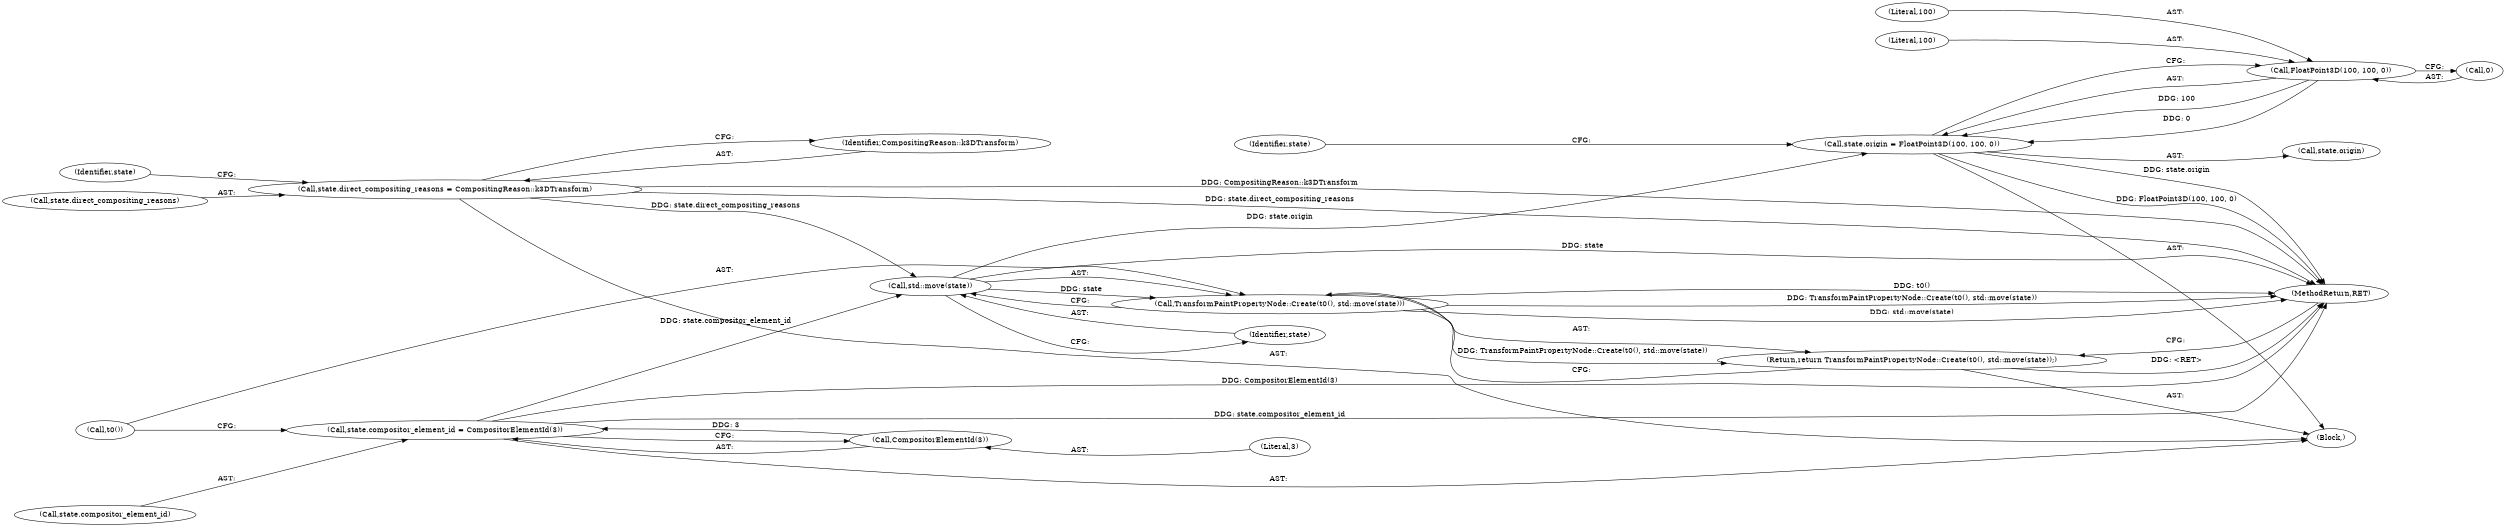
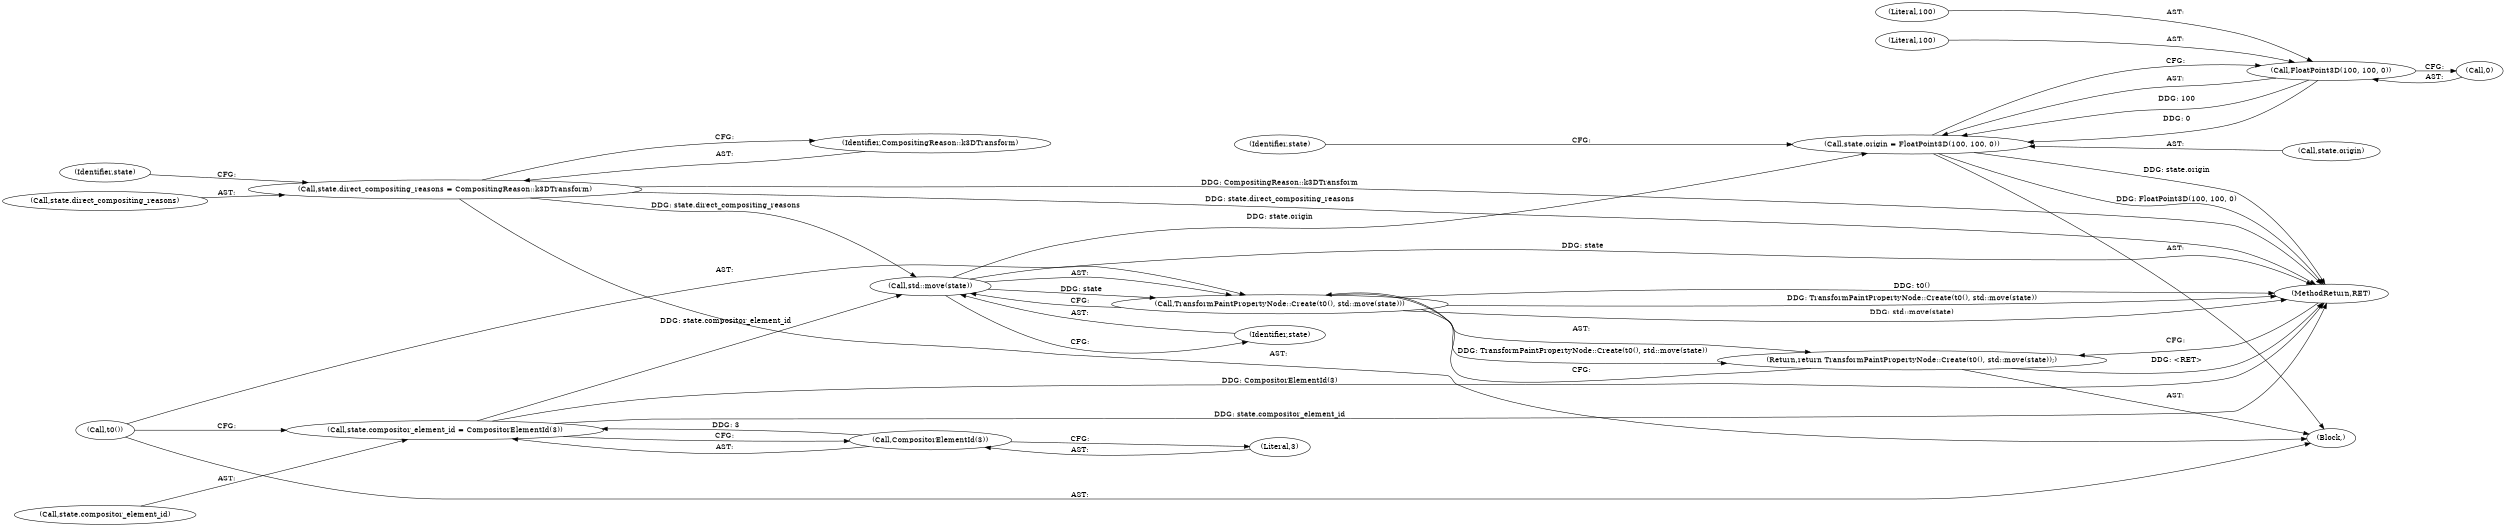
edge "(Call,state.origin = FloatPoint3D(100, 100, 0))" -> "(Call,state.origin)": reversed
edge "(Call,CompositorElementId(3))" -> "(Literal,3)": added, label "CFG:"
edge "(Call,state.compositor_element_id = CompositorElementId(3))" -> "(Block,)": now "(Call,t0())" -> "(Block,)"
